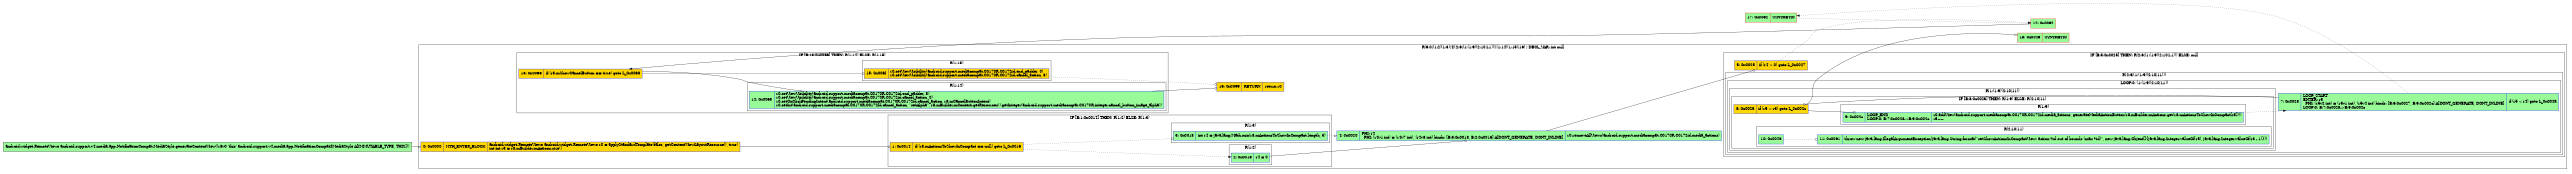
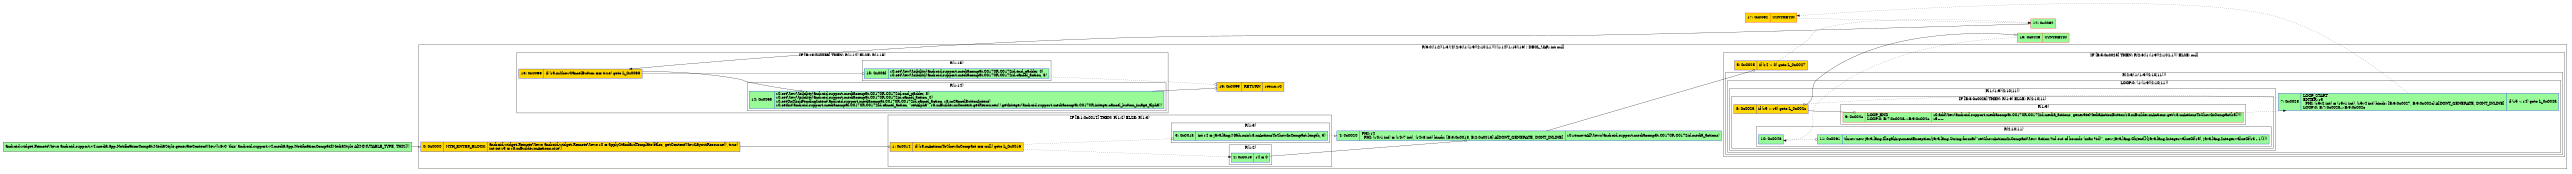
node "17: 0x0062": fillcolor palegreen -> gold
edge "18: 0x0046" -> "10: 0x0046": added
node "15: 0x008f": fillcolor gold -> palegreen
edge "7: 0x0028" -> "8: 0x002a": style solid -> dotted
node "9: 0x002c": color blue -> red
